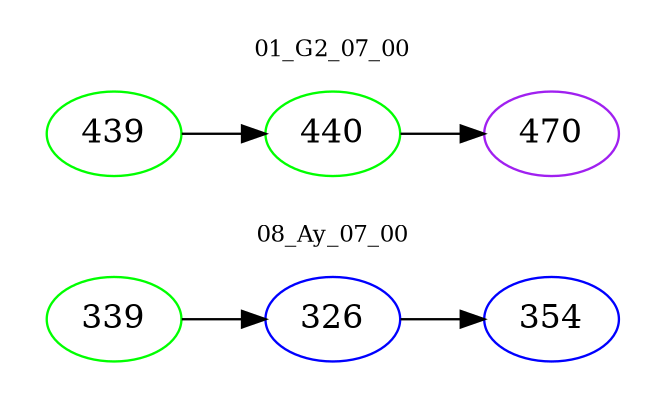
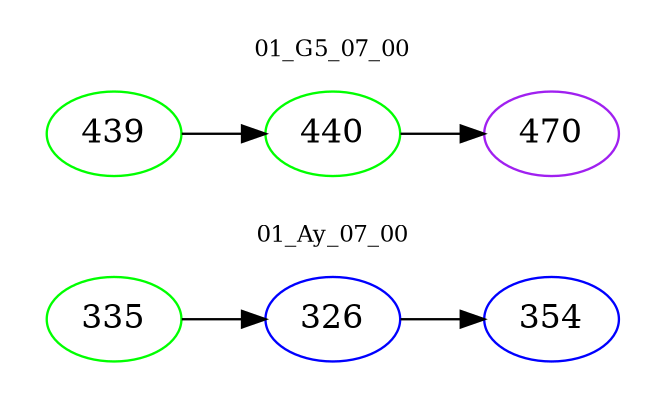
cluster "01_G2_07_00": label "01_G2_07_00" -> "01_G5_07_00"
cluster "08_Ay_07_00": label "08_Ay_07_00" -> "01_Ay_07_00"
node "339": label "339" -> "335"
